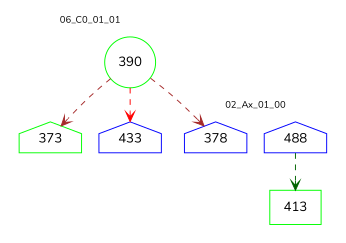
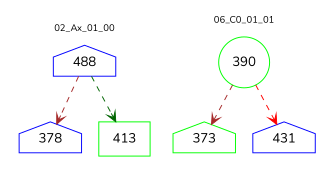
edge "390" -> "378": now "488" -> "378"
node "433": label "433" -> "431"
